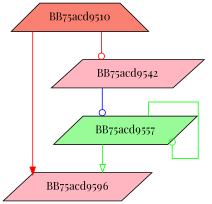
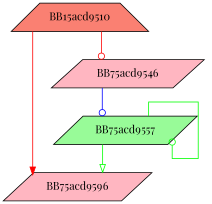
node "BB75acd9510": label "BB75acd9510" -> "BB15acd9510"
node "BB75acd9542": label "BB75acd9542" -> "BB75acd9546"
